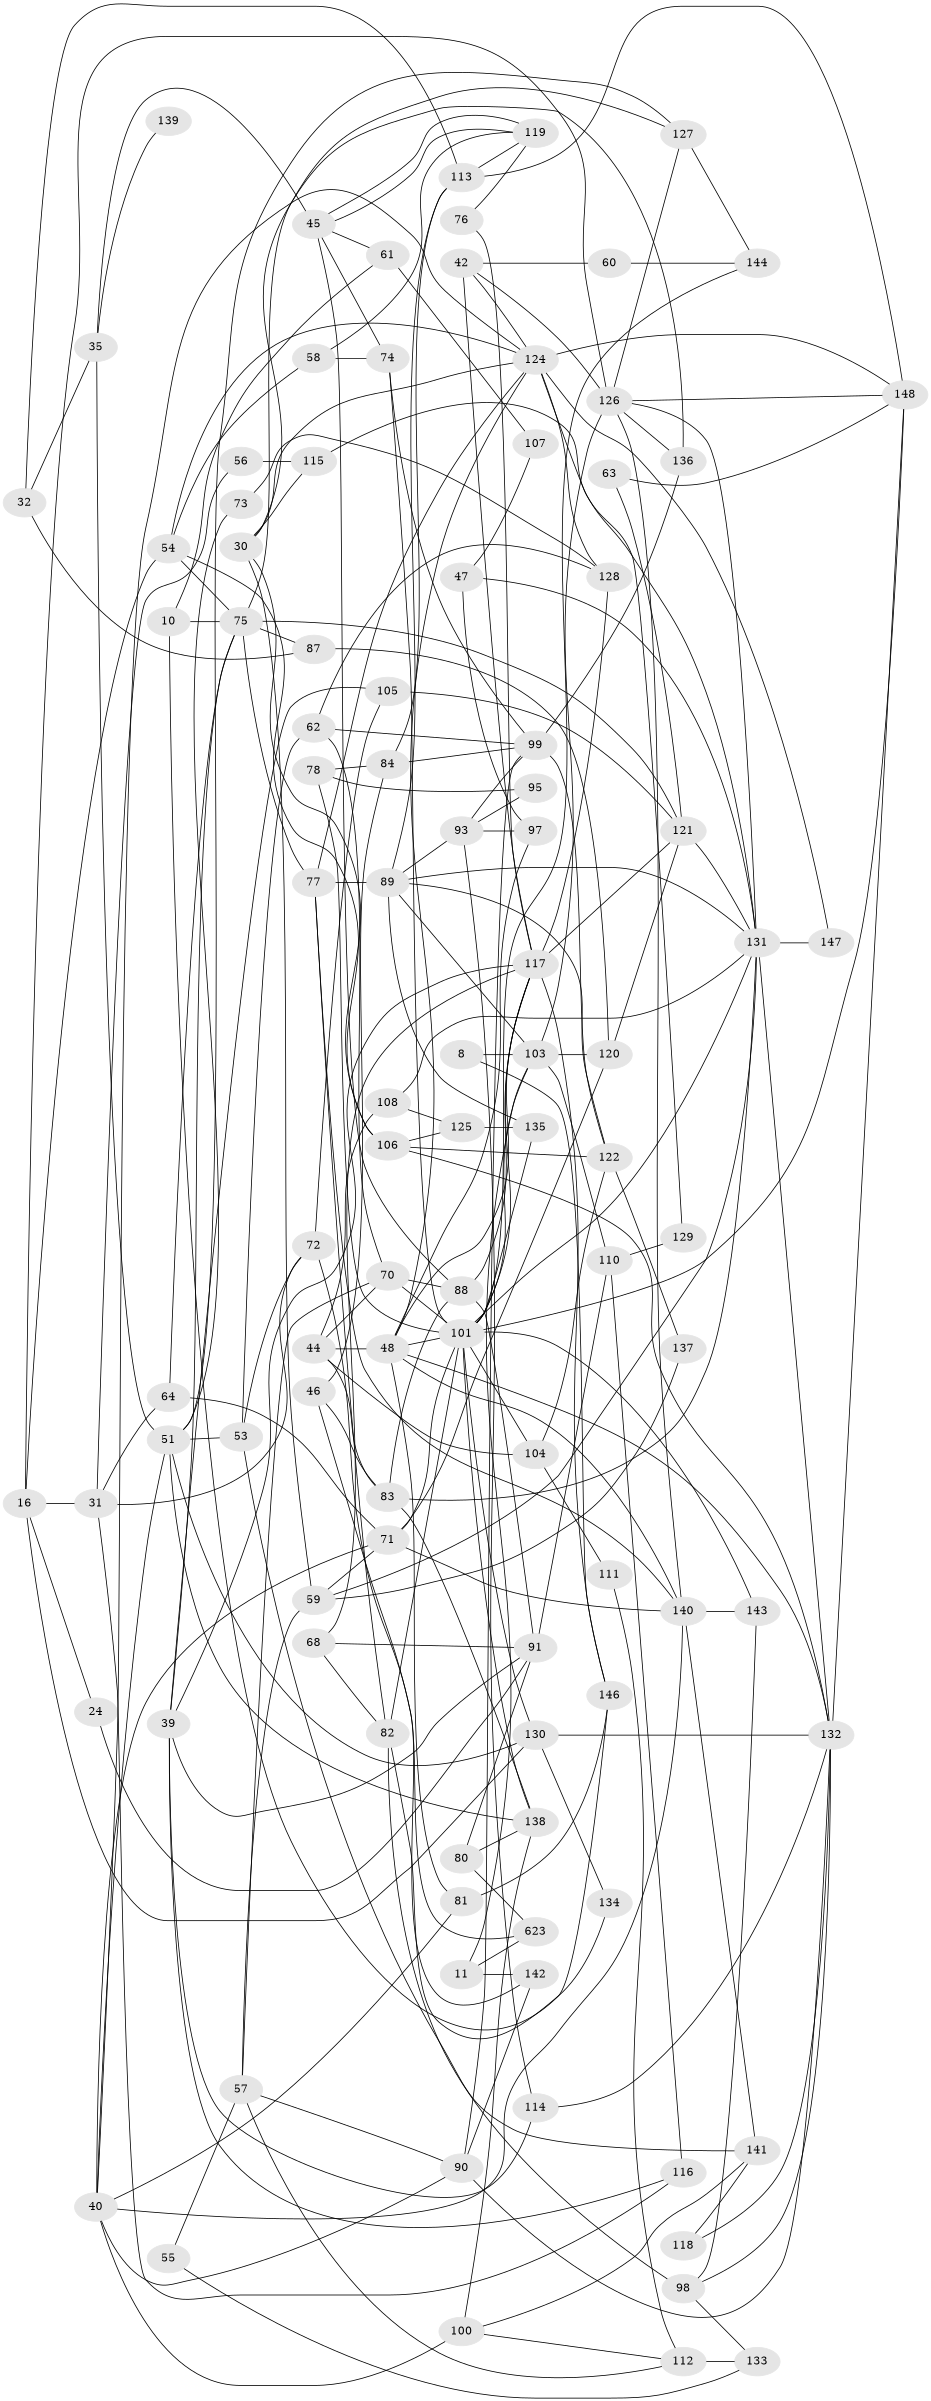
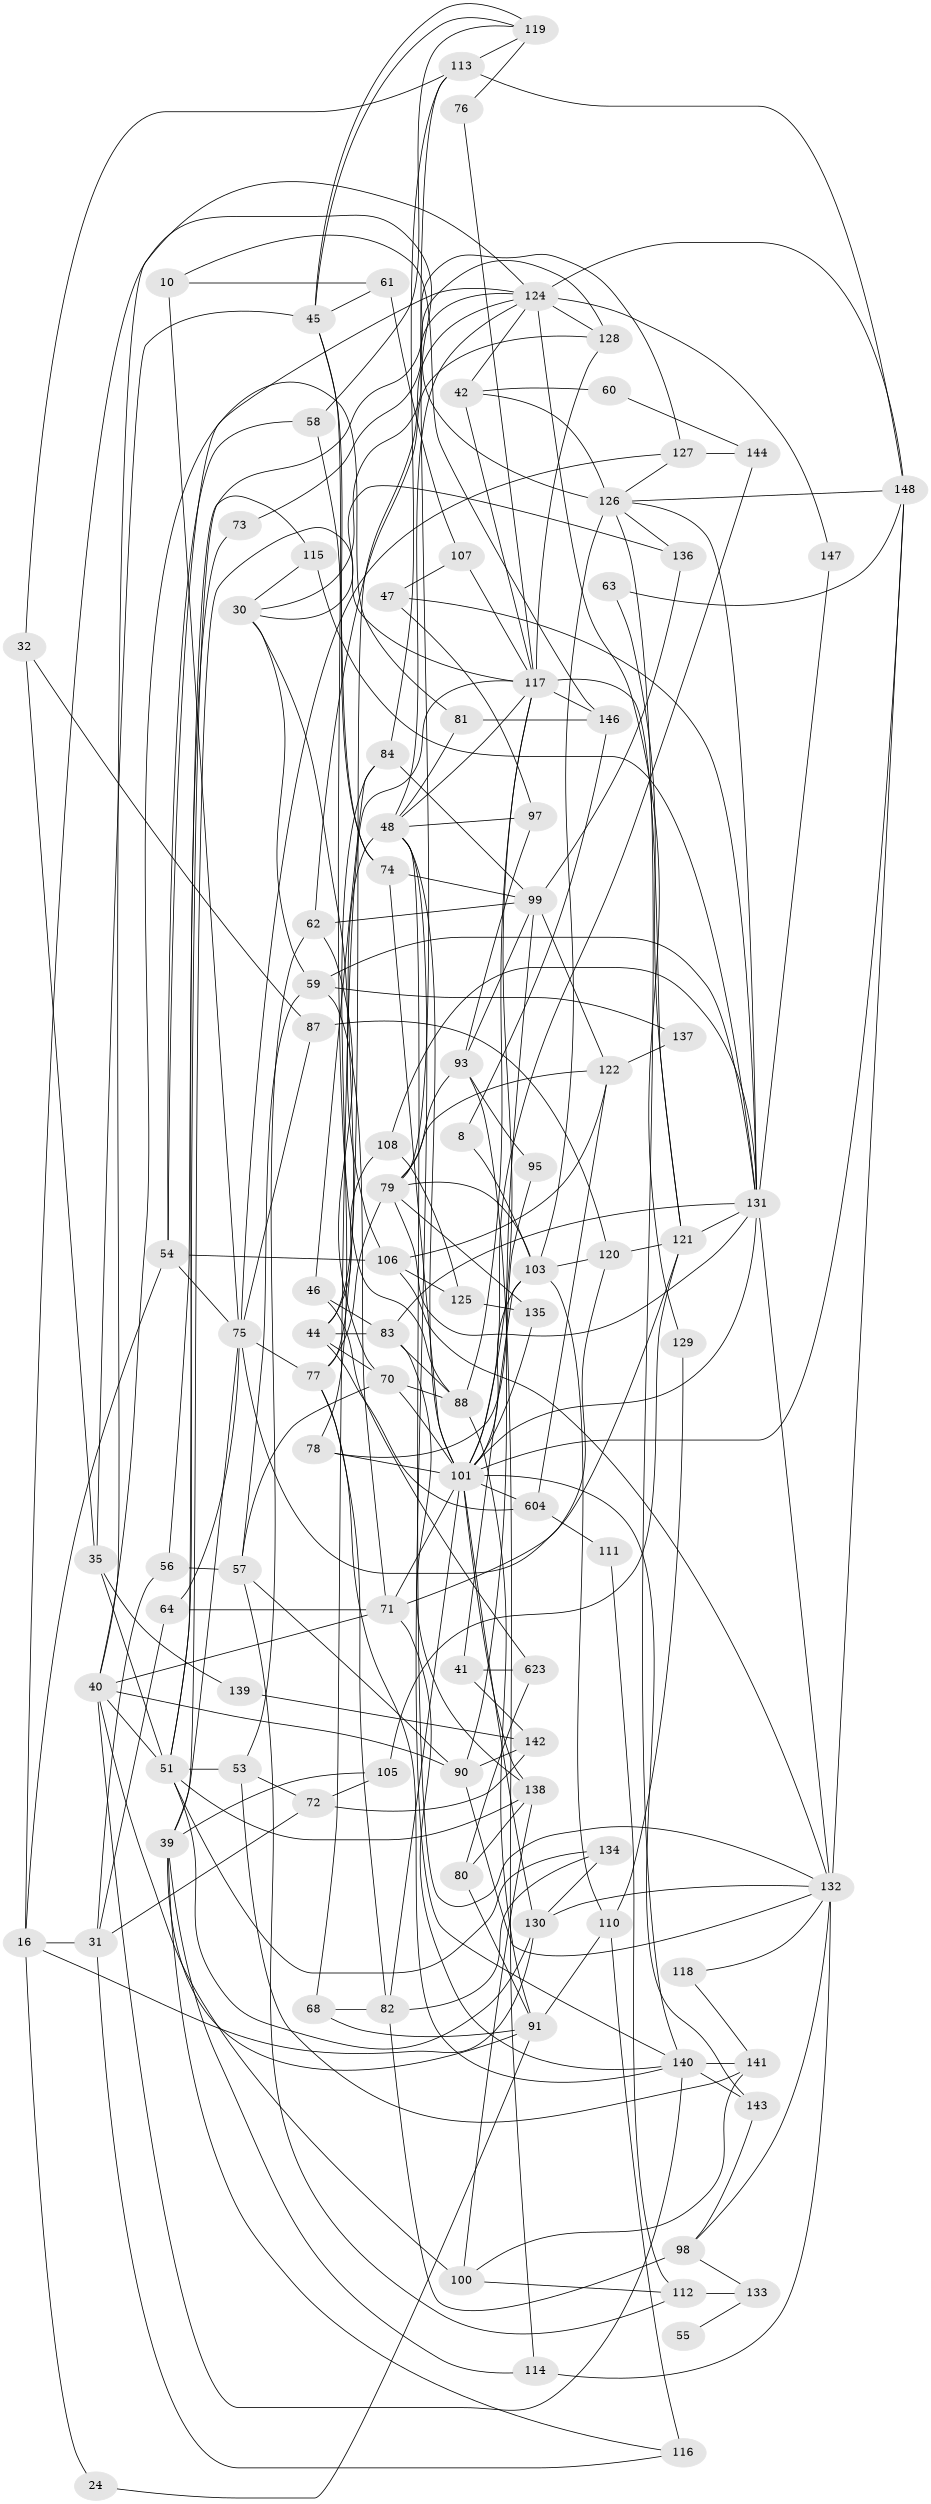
edge "107" -- "117": added
node "89": label "89" -> "79"
node "104": label "104" -> "604"
edge "139" -- "142": added
edge "51" -- "134": added
node "11": label "11" -> "41"
edge "57" -- "55": now "57" -- "56"
